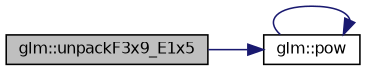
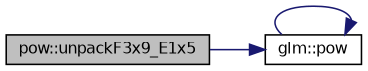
node "glm::unpackF3x9_E1x5": label "glm::unpackF3x9_E1x5" -> "pow::unpackF3x9_E1x5"
